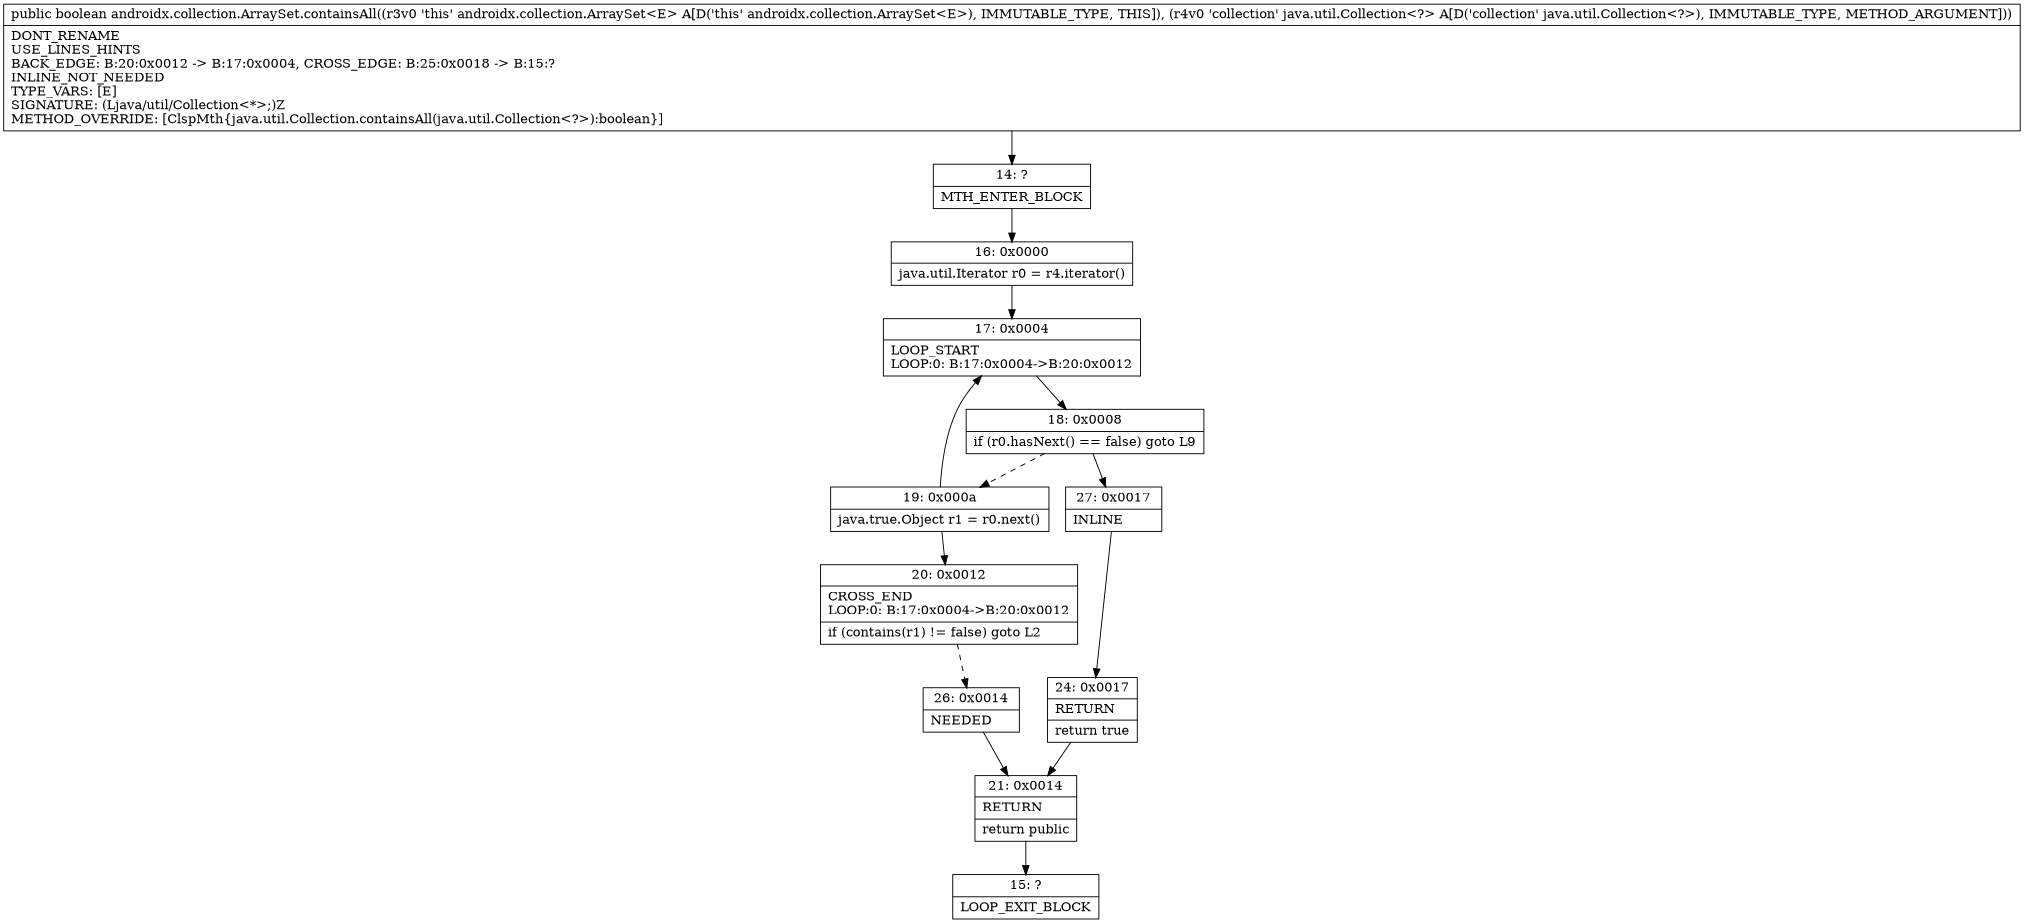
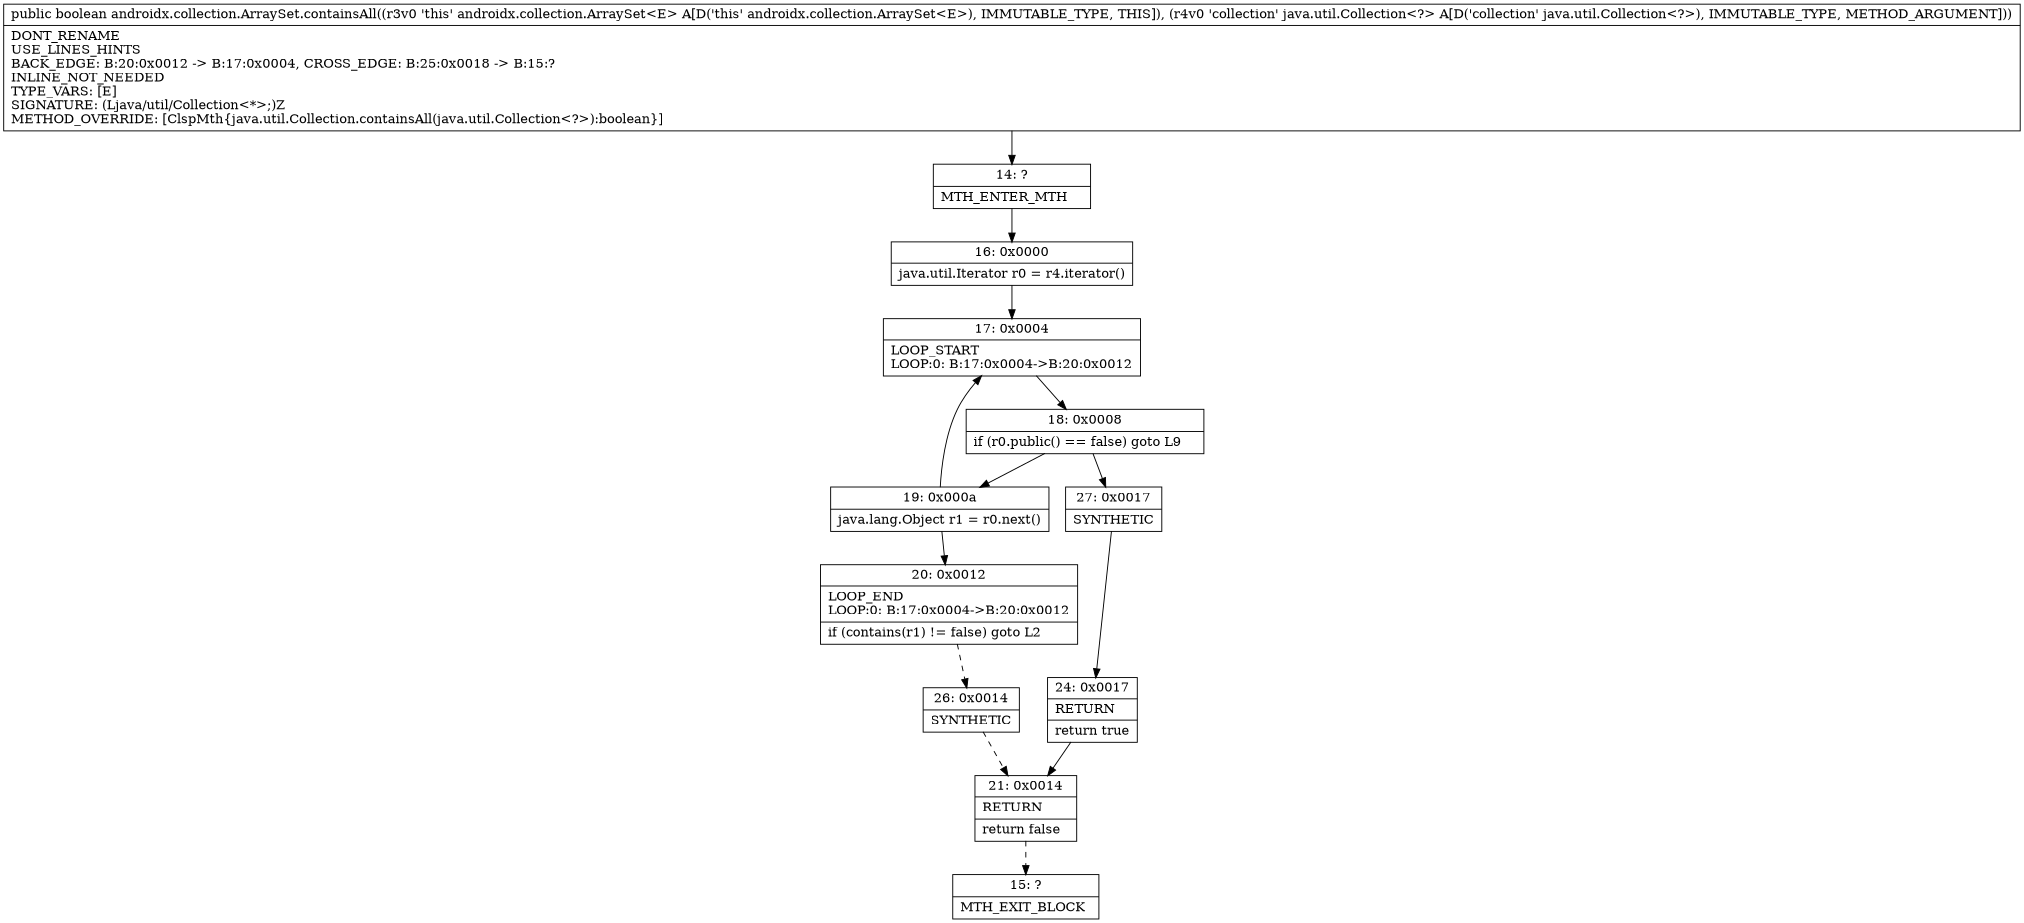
node "14: ?": text "MTH_ENTER_BLOCK" -> "MTH_ENTER_MTH"
node "18: 0x0008": text "if (r0.hasNext() == false) goto L9" -> "if (r0.public() == false) goto L9"
edge "18: 0x0008" -> "19: 0x000a": style dashed -> solid
node "19: 0x000a": text "java.true.Object r1 = r0.next()" -> "java.lang.Object r1 = r0.next()"
node "27: 0x0017": text "INLINE" -> "SYNTHETIC"
node "20: 0x0012": text "CROSS_END" -> "LOOP_END"
node "26: 0x0014": text "NEEDED" -> "SYNTHETIC"
edge "26: 0x0014" -> "21: 0x0014": style solid -> dashed
node "21: 0x0014": text "return public" -> "return false"
edge "21: 0x0014" -> "15: ?": style solid -> dashed
node "15: ?": text "LOOP_EXIT_BLOCK" -> "MTH_EXIT_BLOCK"
